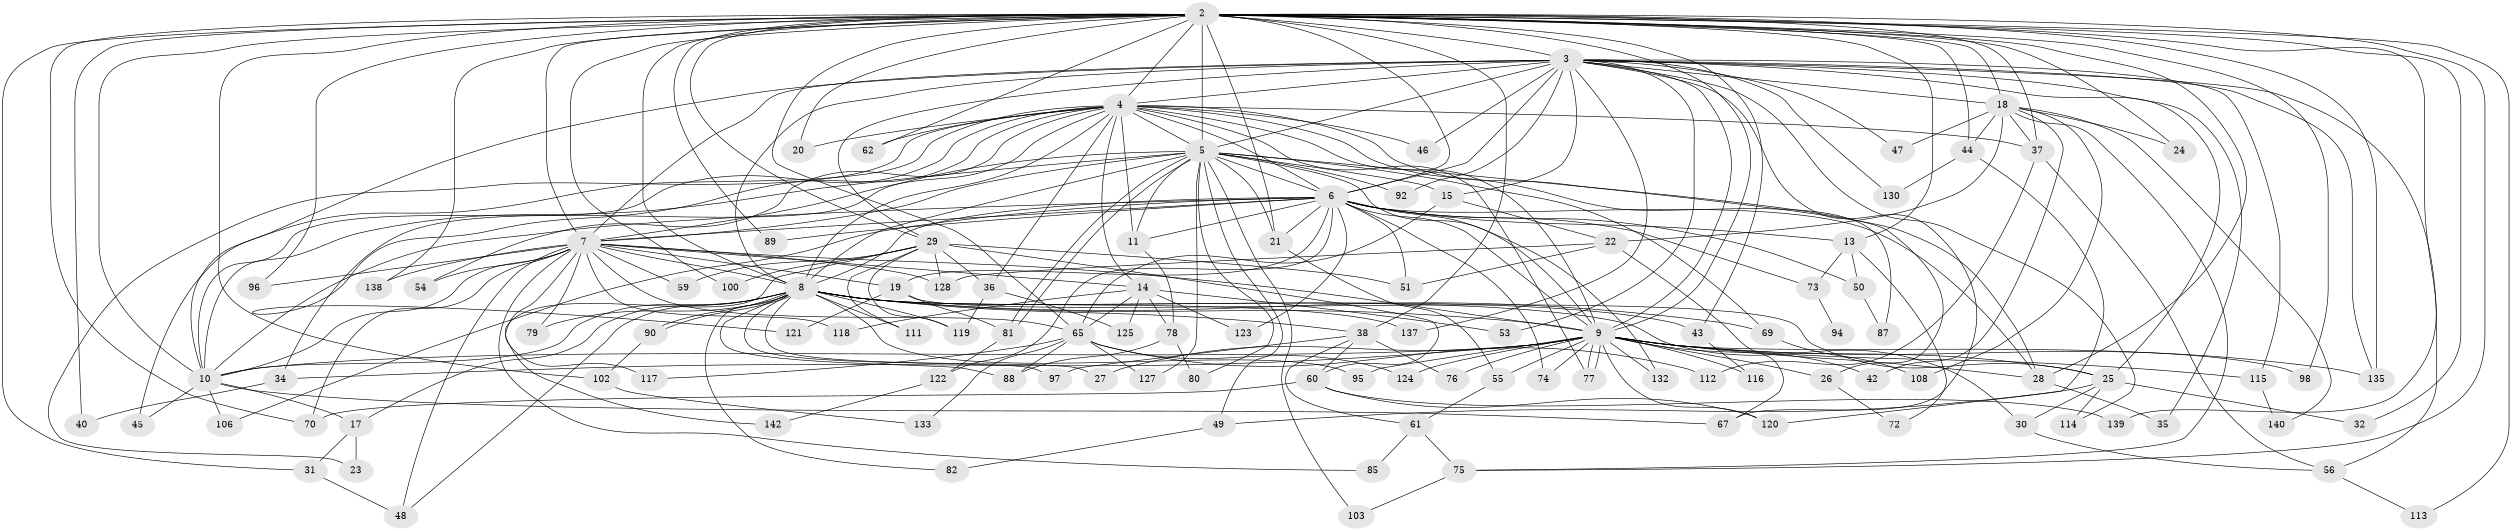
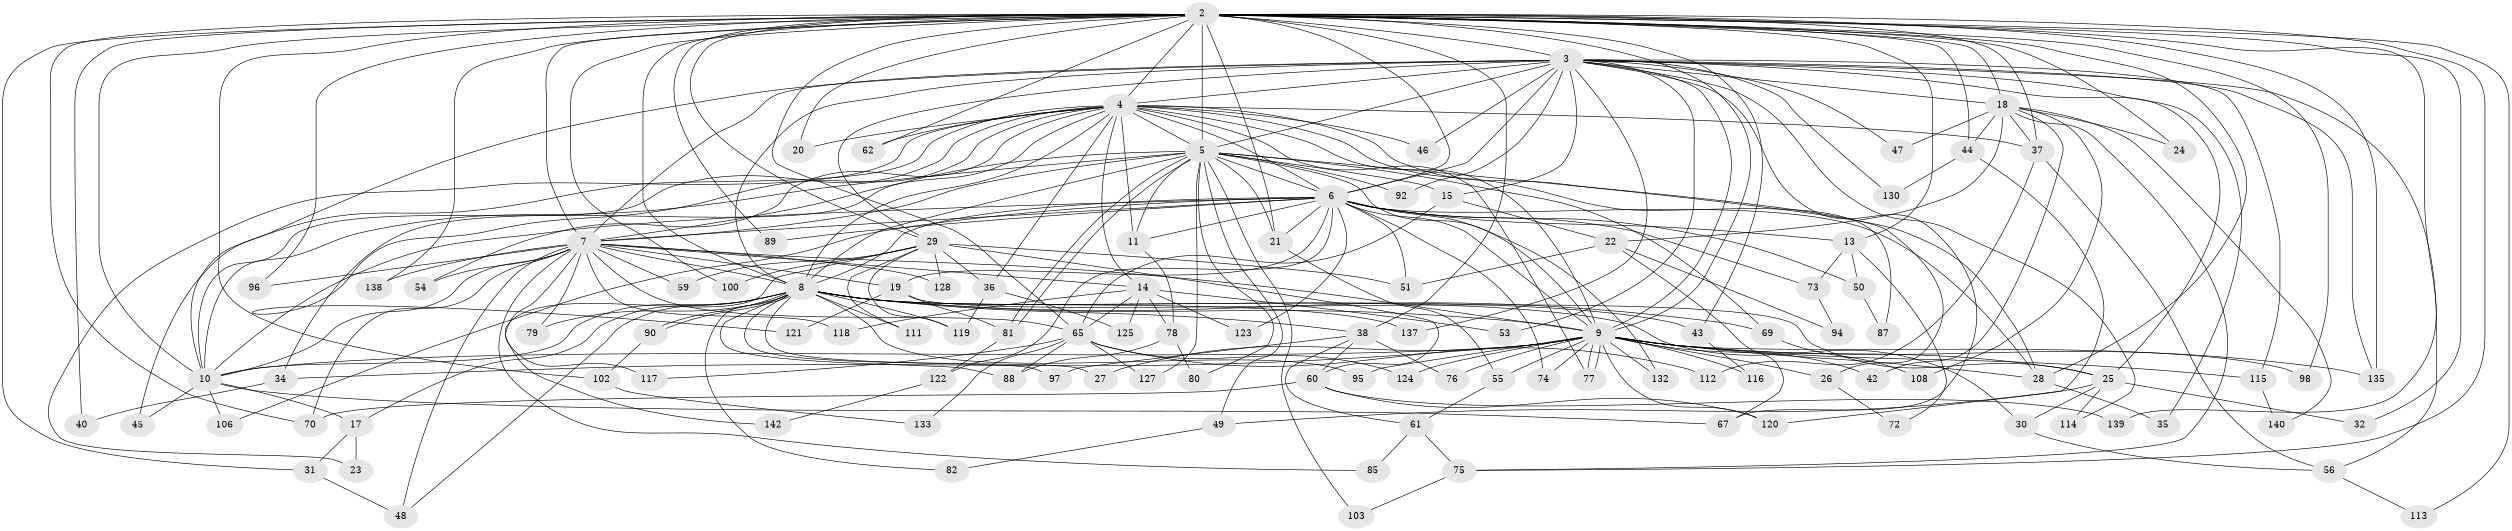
edge "22" -- "128": now "22" -- "94"
